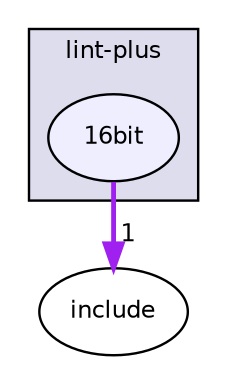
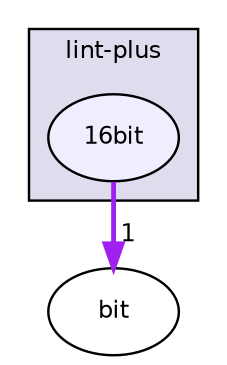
node "include": label "include" -> "bit"
